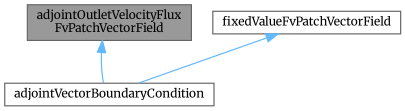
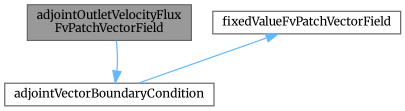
edge "adjointVectorBoundaryCondition" -> "adjointOutletVelocityFlux FvPatchVectorField": reversed
